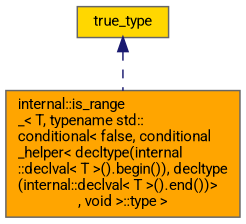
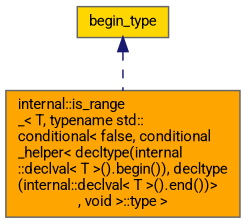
node "true_type": label "true_type" -> "begin_type"
